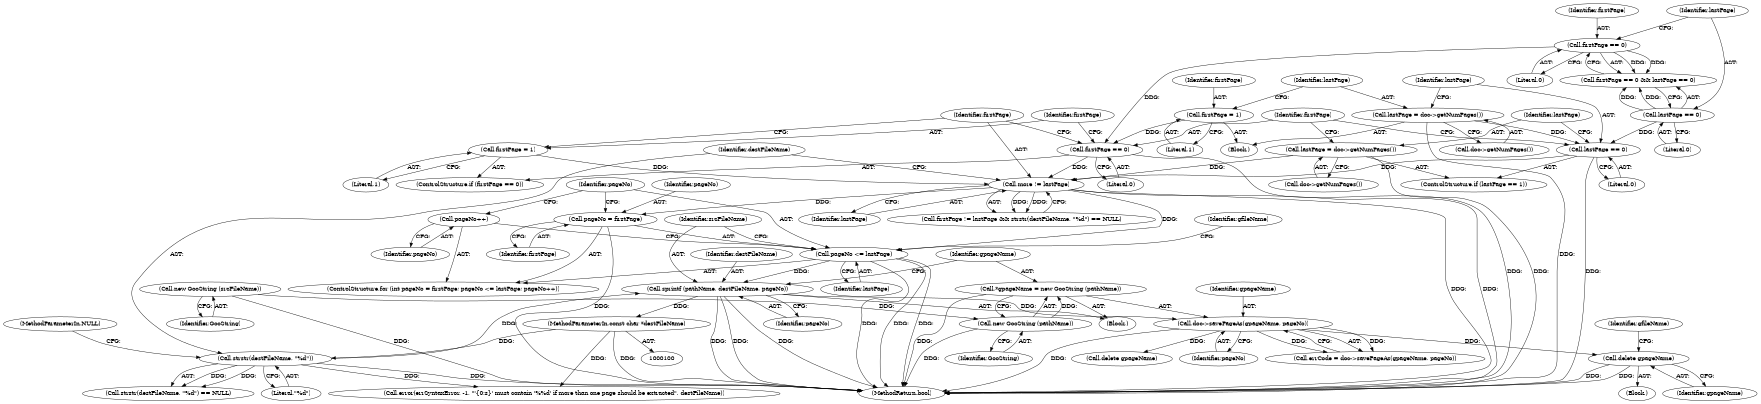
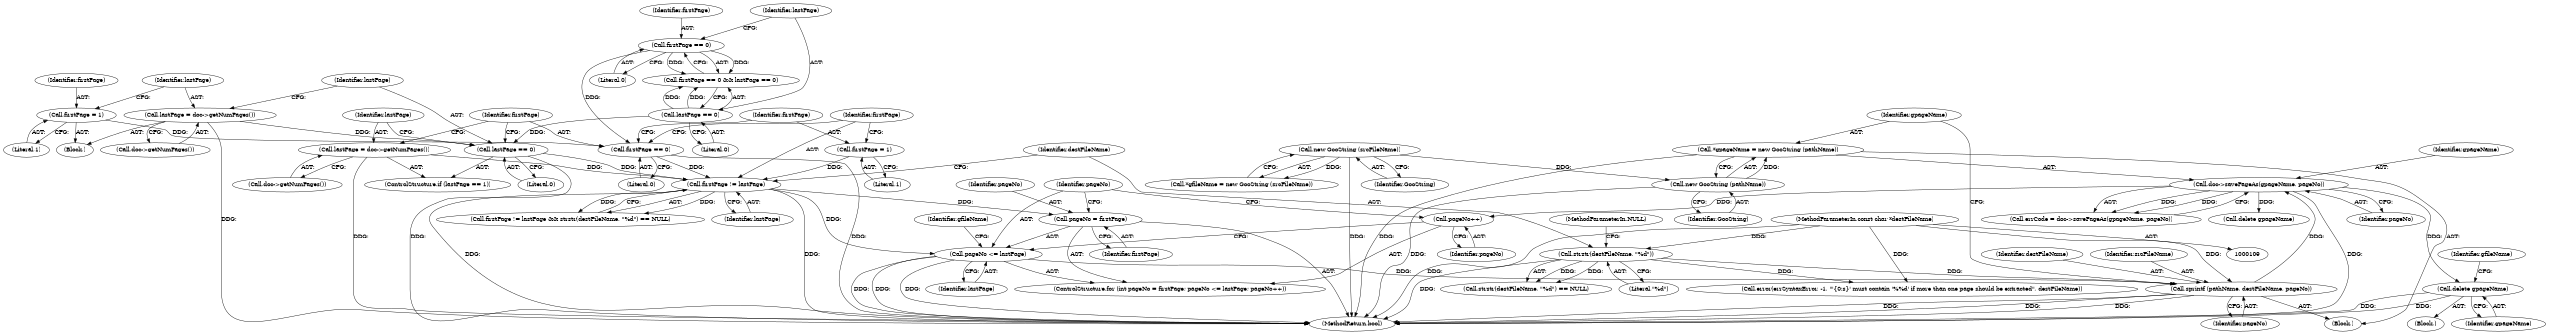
node "(ControlStructure,if (firstPage == 0))": removed
node "(Call,more != lastPage)": label "(Call,more != lastPage)" -> "(Call,firstPage != lastPage)"
node "(Call,*gfileName = new GooString (srcFileName))": added
edge "(Call,doc->savePageAs(gpageName, pageNo))" -> "(Call,pageNo++)": added, label "DDG:"
edge "(Identifier,srcFileName)" -> "(Call,pageNo <= lastPage)": removed, label "CFG:"
edge "(Call,sprintf (pathName, destFileName, pageNo))" -> "(MethodParameterIn,const char *destFileName)": reversed
edge "(Call,pageNo = firstPage)" -> "(MethodReturn,bool)": label "DDG: " -> "AST: "
node "1000100": label "1000100" -> "1000109"
